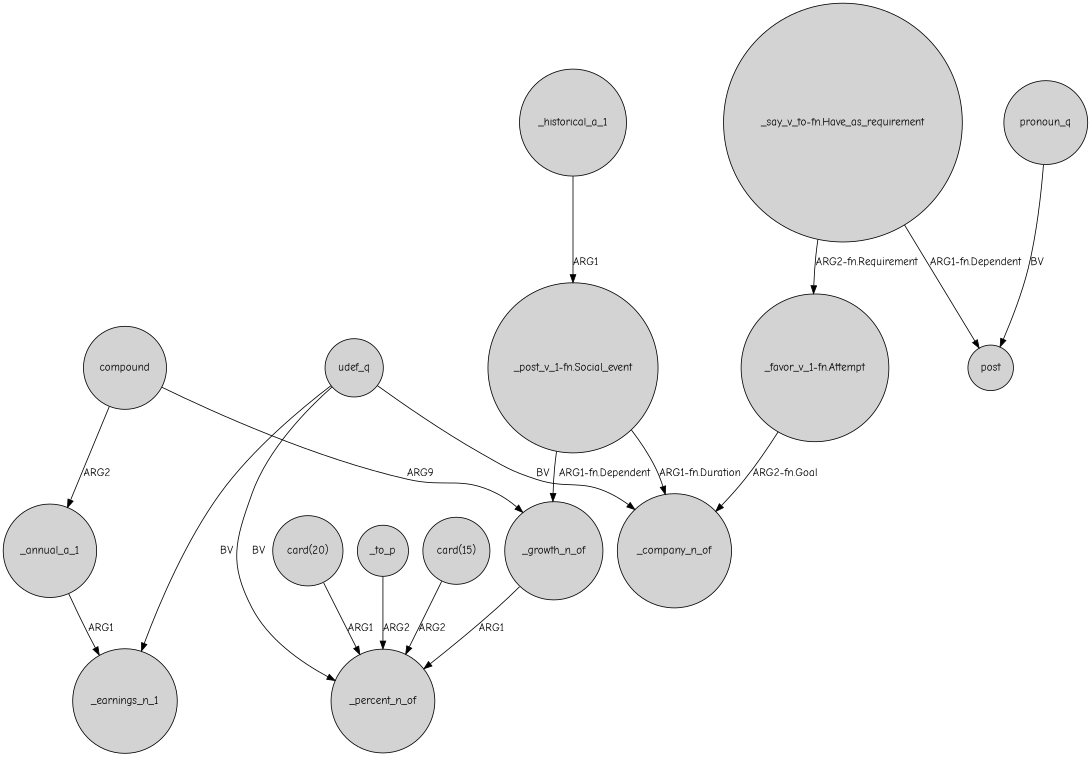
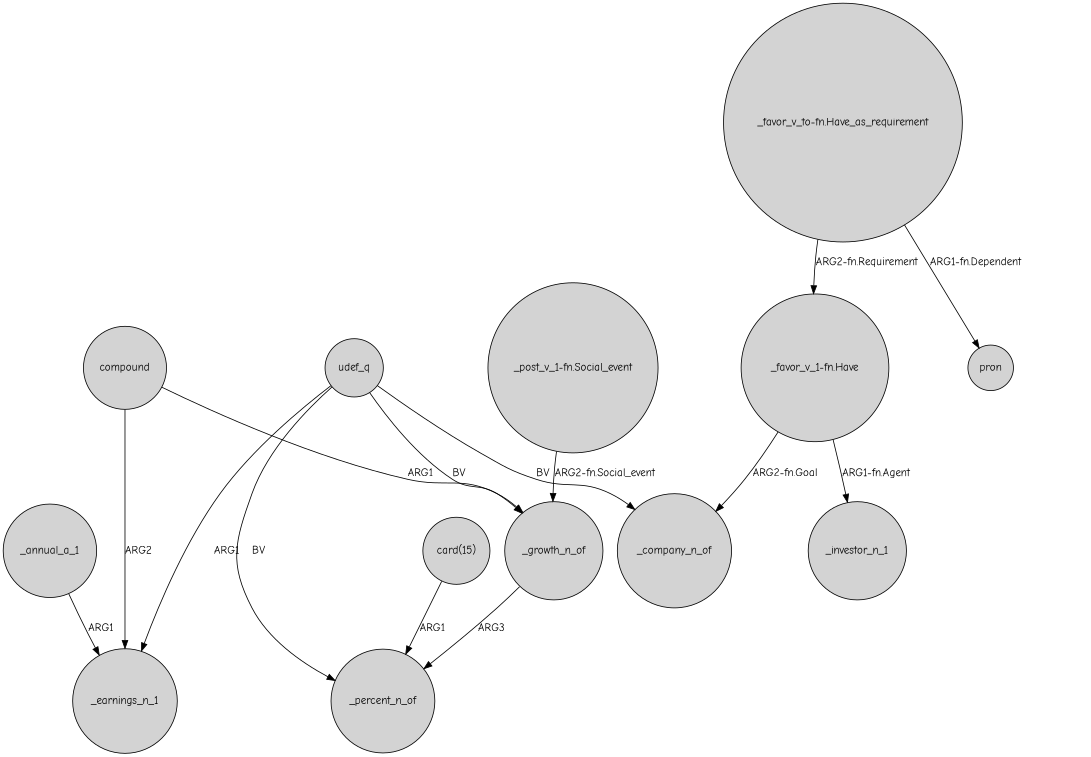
node "_historical_a_1": removed
node "_say_v_to-fn.Have_as_requirement": label "_say_v_to-fn.Have_as_requirement" -> "_favor_v_to-fn.Have_as_requirement"
node "pronoun_q": removed
node "_favor_v_1-fn.Attempt": label "_favor_v_1-fn.Attempt" -> "_favor_v_1-fn.Have"
node "post": label "post" -> "pron"
edge "compound" -> "_annual_a_1": now "compound" -> "_earnings_n_1"
edge "_post_v_1-fn.Social_event" -> "_company_n_of": removed, label "ARG1-fn.Duration"
edge "udef_q" -> "_growth_n_of": added, label "BV"
edge "compound" -> "_growth_n_of": label "ARG9" -> "ARG1"
edge "_post_v_1-fn.Social_event" -> "_growth_n_of": label "ARG1-fn.Dependent" -> "ARG2-fn.Social_event"
edge "udef_q" -> "_earnings_n_1": label "BV" -> "ARG1"
node "card(20)": removed
node "_to_p": removed
node "_investor_n_1": added
edge "card(15)" -> "_percent_n_of": label "ARG2" -> "ARG1"
edge "_growth_n_of" -> "_percent_n_of": label "ARG1" -> "ARG3"
